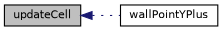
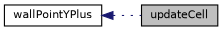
edge "wallPointYPlus" -> "updateCell": reversed
